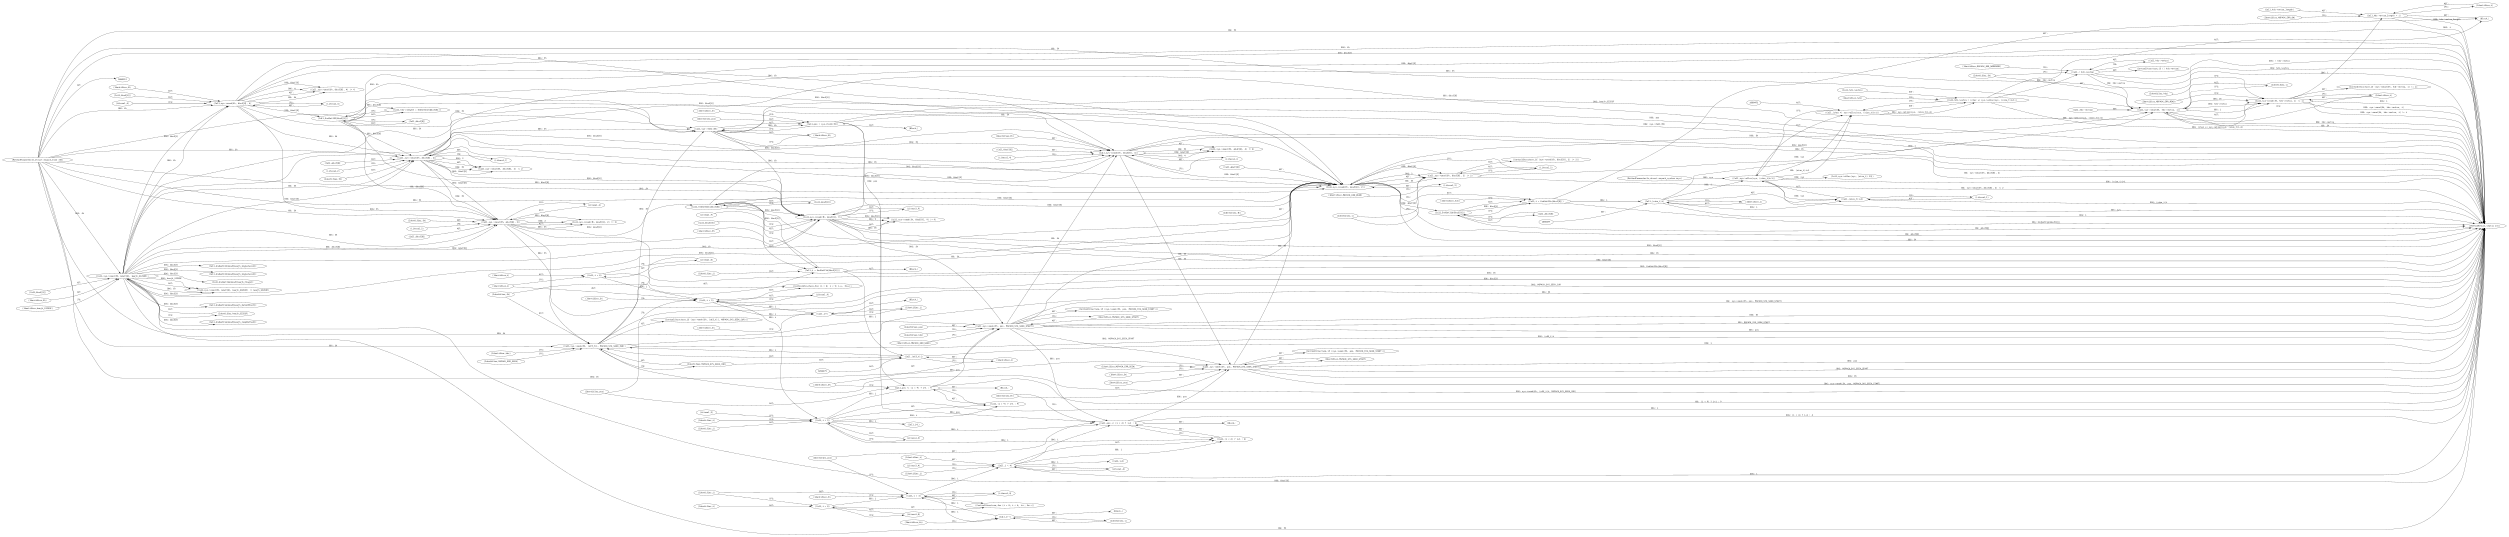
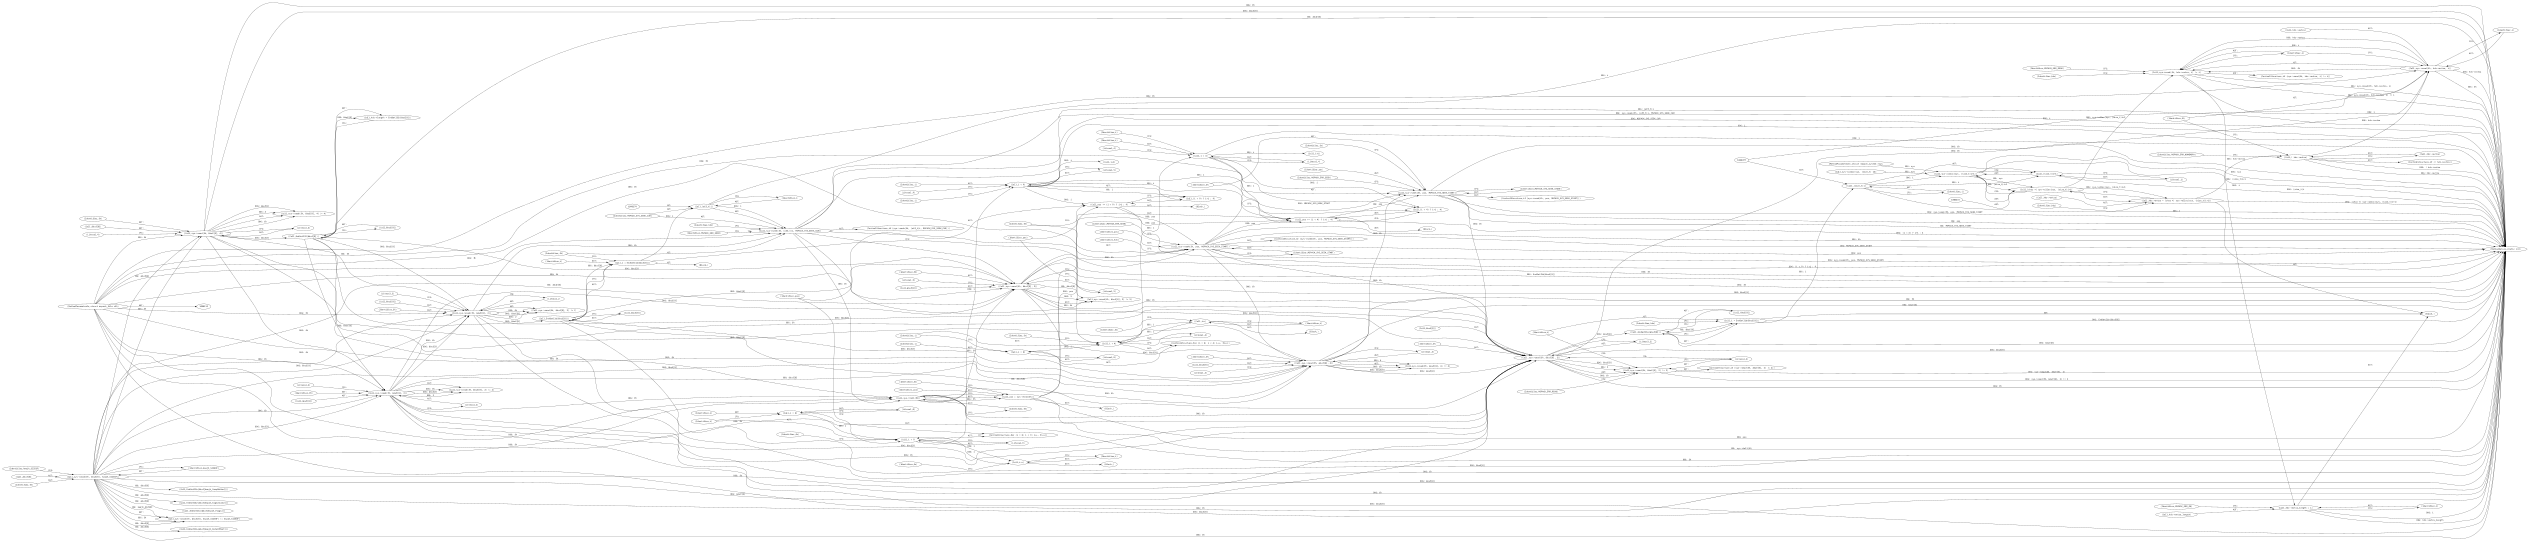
edge "(Call,sys->tell(fh))" -> "(MethodReturn,static int)": label "DDG: kwajh_SIZEOF" -> "DDG: fh"
edge "(Call,(size_t)i)" -> "(Call,sys->read(fh, hdr->extra, i))": now "1000477" -> "(Call,sys->read(fh, hdr->extra, i))"
edge "(Call,sys->alloc(sys, (size_t)i+1))" -> "(Call,sys->alloc(sys, (size_t) 13))": reversed
edge "(Call,sys->alloc(sys, (size_t)i+1))" -> "(Call,(size_t)i+1)": label "DDG: sys" -> "CFG: "
edge "(MethodParameterIn,struct mspack_file *fh)" -> "(Call,sys->read(fh, &buf[0], kwajh_SIZEOF))": removed, label "DDG: fh"
node "(Call,EndGetI32(&buf[kwajh_Signature1]))": removed
edge "(Call,sys->seek(fh, (off_t)i, MSPACK_SYS_SEEK_CUR))" -> "(Identifier,MSPACK_SYS_SEEK_CUR)": now "(Call,sys->seek(fh, (off_t)i, MSPACK_SYS_SEEK_CUR))" -> "(Call,sys->read(fh, &buf[0], 9))"
